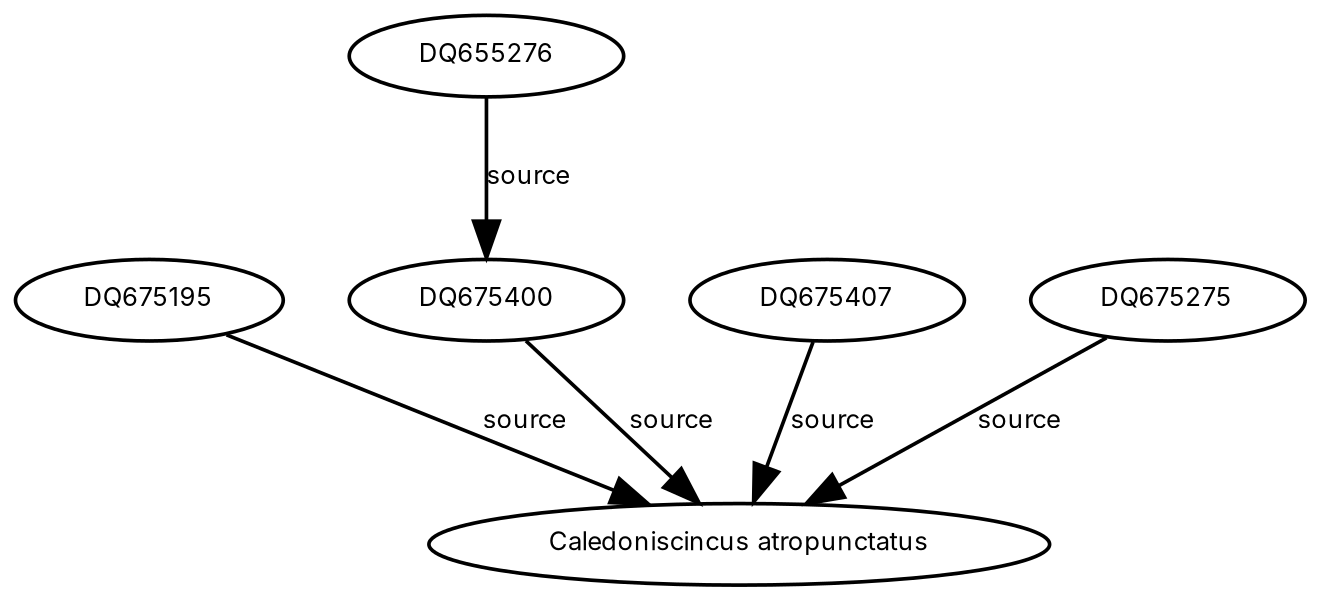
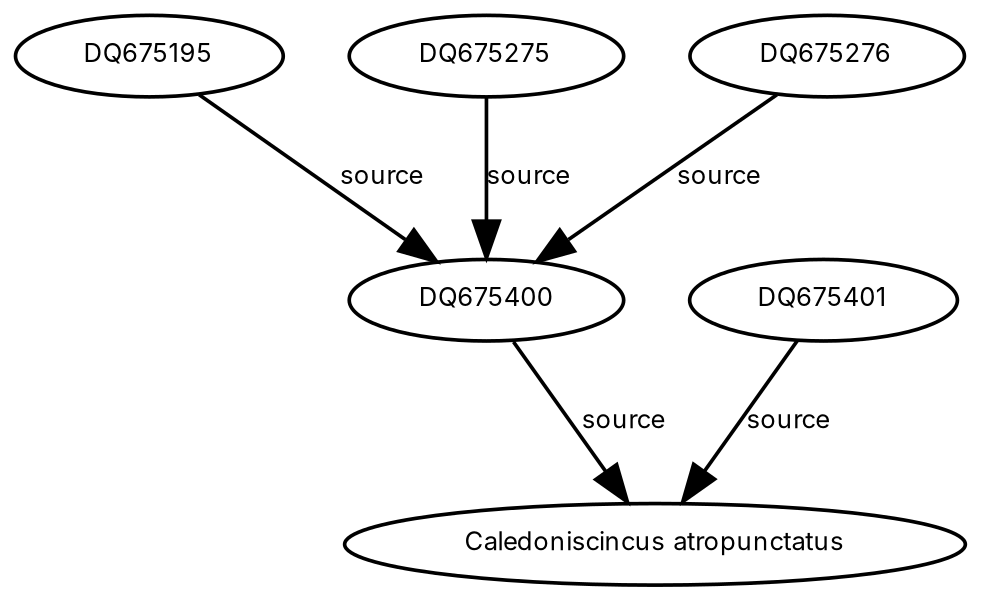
node "DQ655276": label "DQ655276" -> "DQ675276"
node "DQ675407": label "DQ675407" -> "DQ675401"
edge "DQ675275" -> "Caledoniscincus atropunctatus": now "DQ675275" -> "DQ675400"
edge "DQ675195" -> "Caledoniscincus atropunctatus": now "DQ675195" -> "DQ675400"
